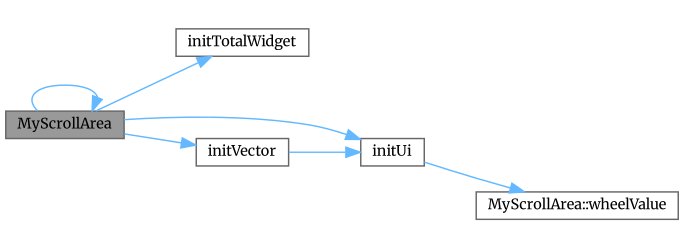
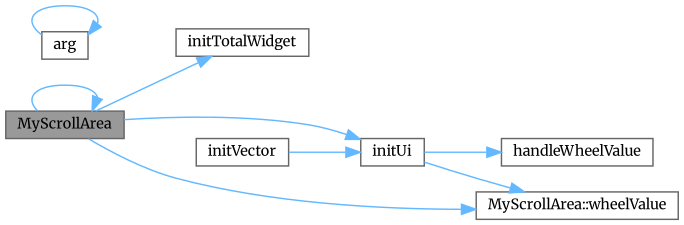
node "arg": added
edge "MyScrollArea" -> "initVector": now "MyScrollArea" -> "MyScrollArea::wheelValue"
node "handleWheelValue": added
